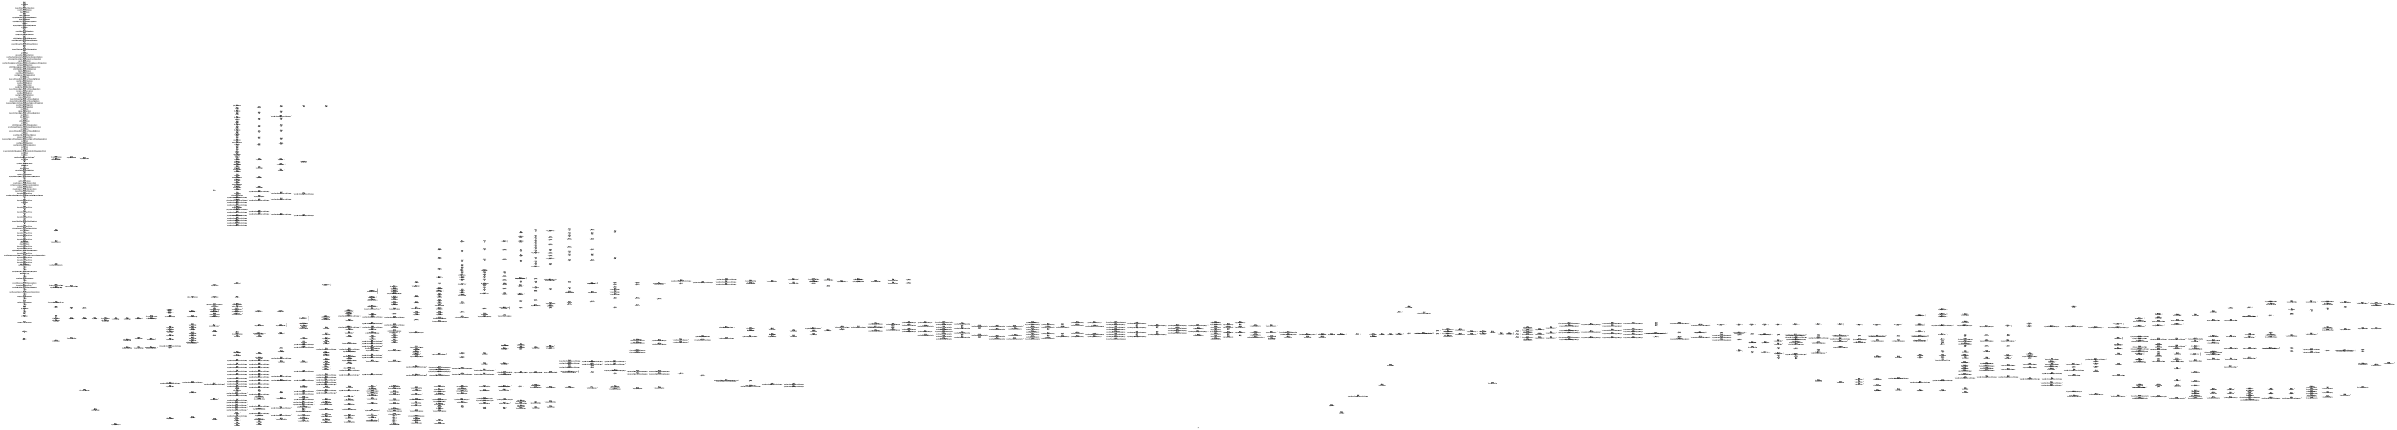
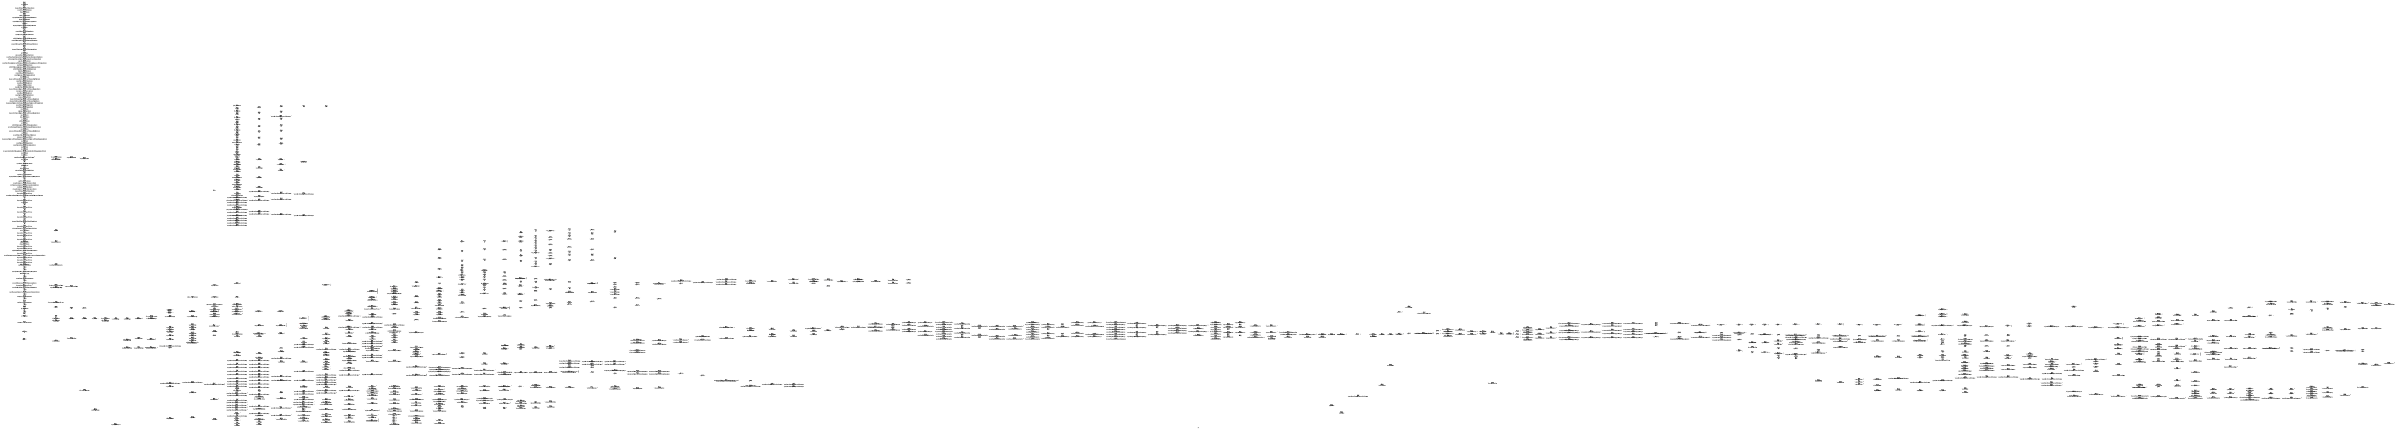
node "NodeID: 394": removed
